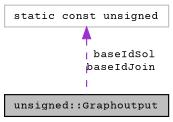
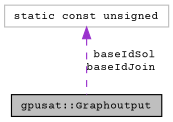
node "unsigned::Graphoutput": label "unsigned::Graphoutput" -> "gpusat::Graphoutput"
